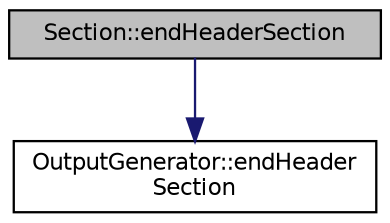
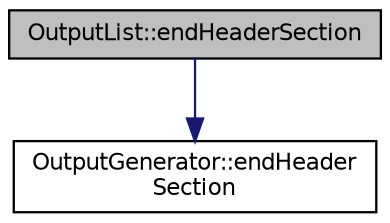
node "Section::endHeaderSection": label "Section::endHeaderSection" -> "OutputList::endHeaderSection"
